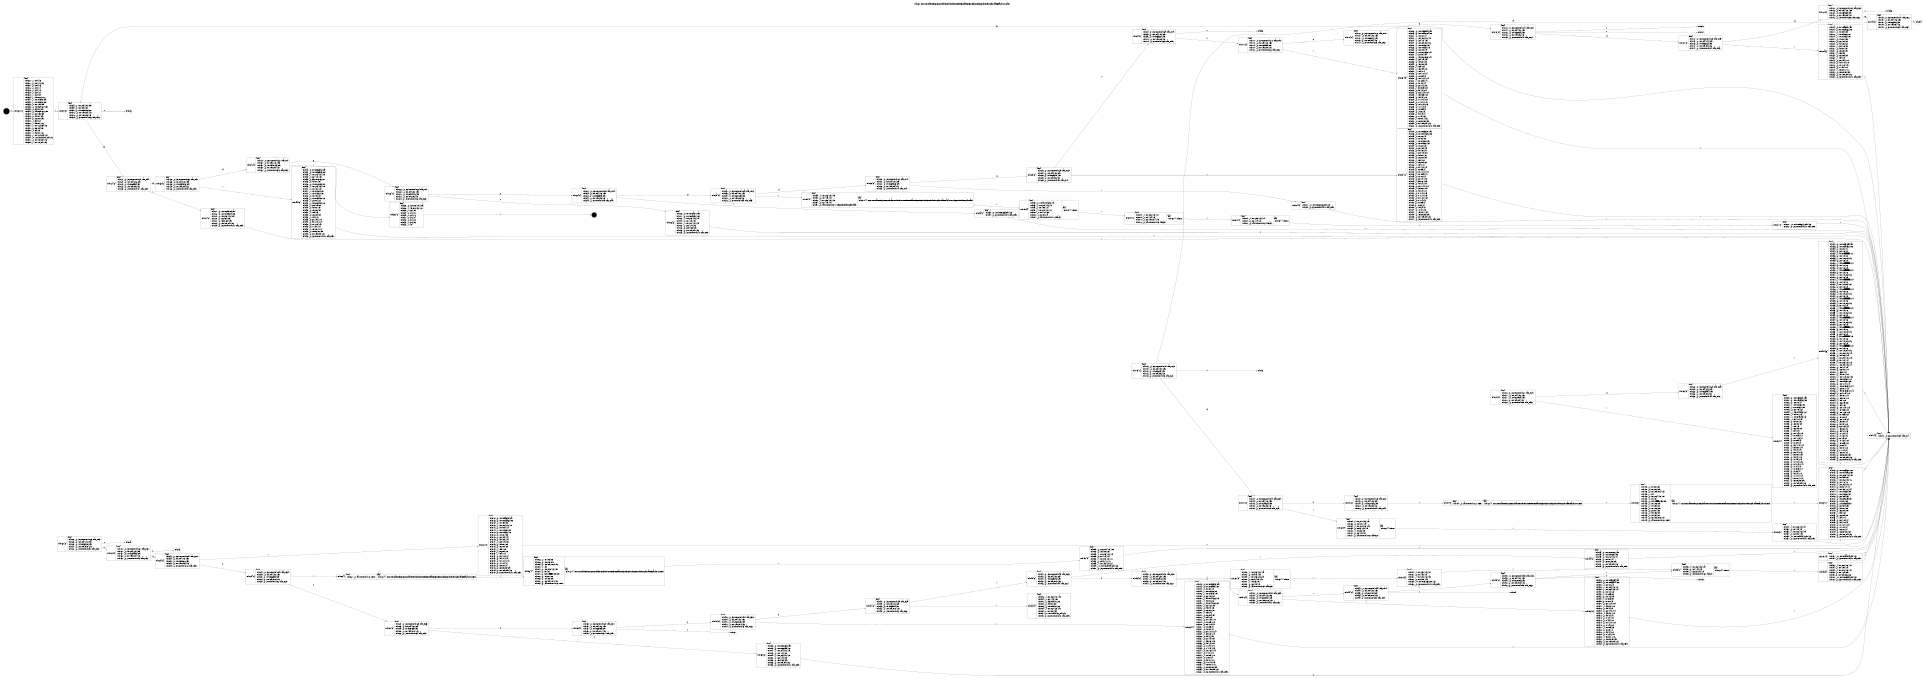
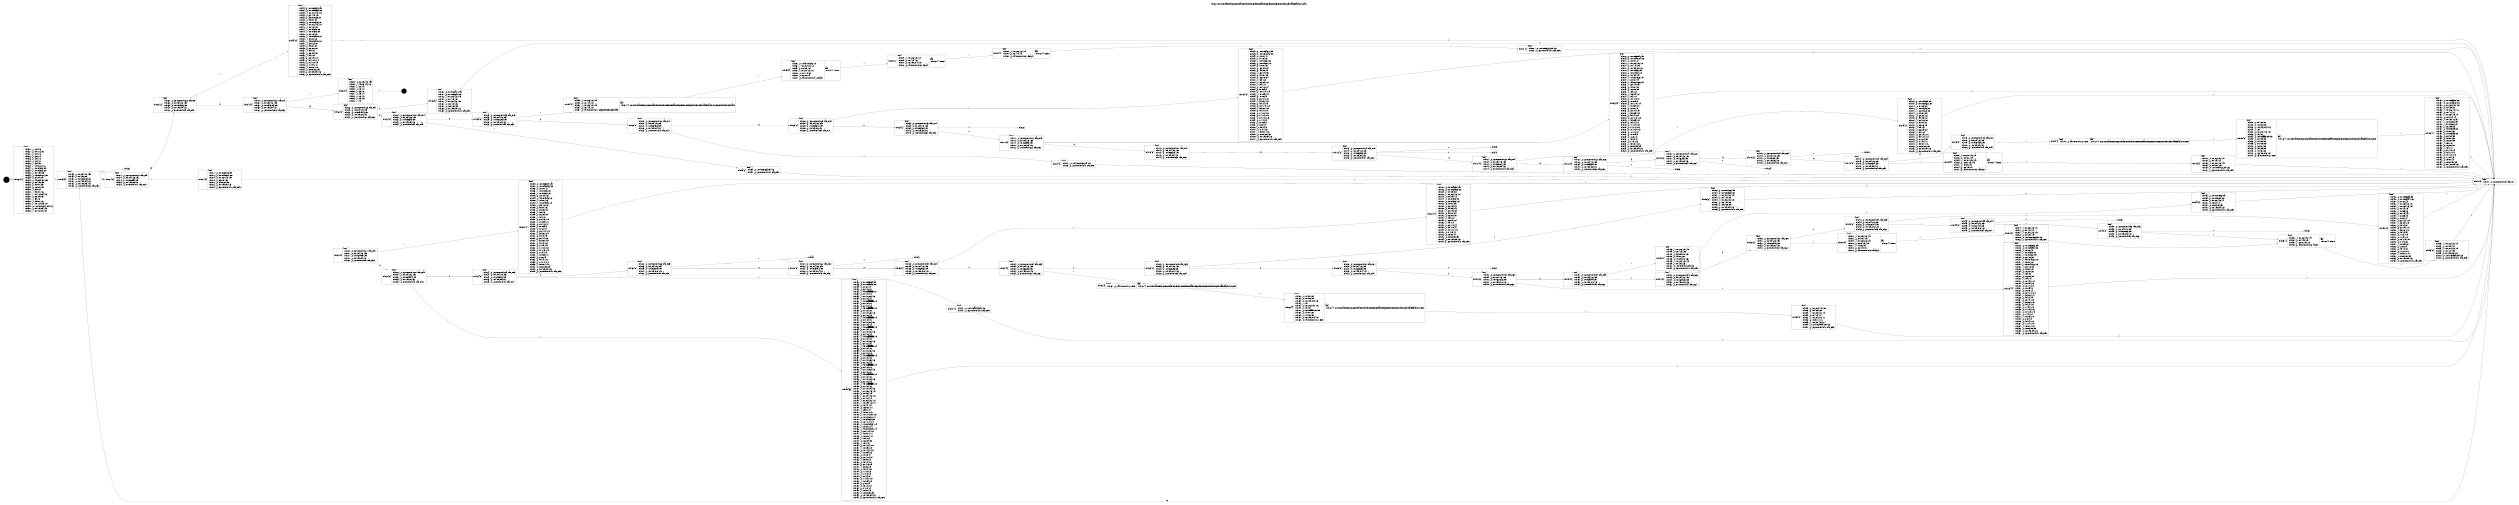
edge "0x4017b8 [28]" -> "0x40179c [28]": reversed
node "0x401844 [28]": added
